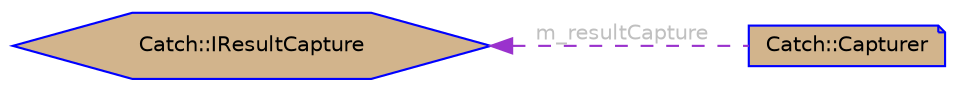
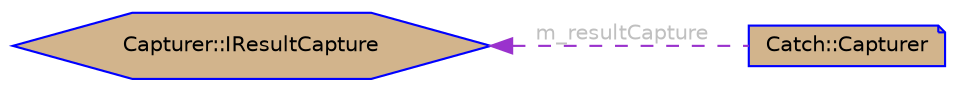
node "Catch::IResultCapture": label "Catch::IResultCapture" -> "Capturer::IResultCapture"
